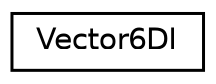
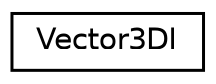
node "Vector6DI": label "Vector6DI" -> "Vector3DI"
